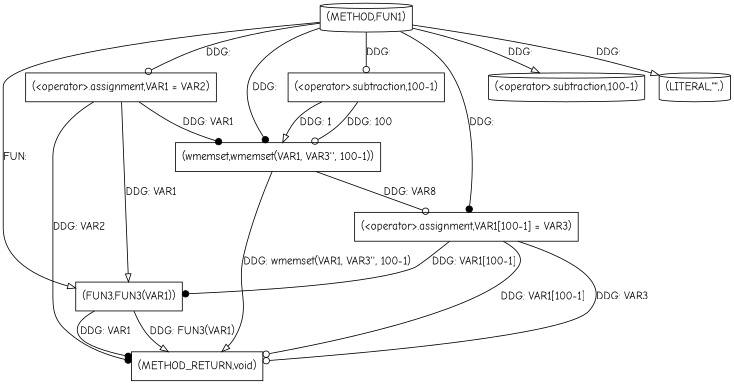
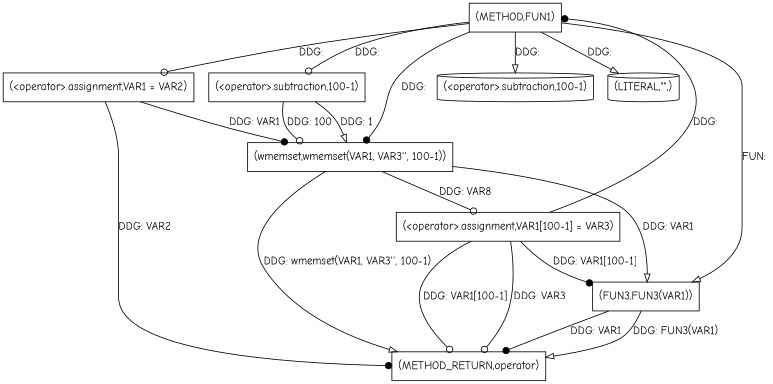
node "(METHOD,FUN1)": shape cylinder -> box
edge "(METHOD,FUN1)" -> "(<operator>.assignment,VAR1[100-1] = VAR3)": reversed
edge "(<operator>.assignment,VAR1 = VAR2)" -> "(FUN3,FUN3(VAR1))": now "(wmemset,wmemset(VAR1, VAR3'', 100-1))" -> "(FUN3,FUN3(VAR1))"
node "(METHOD_RETURN,void)": label "(METHOD_RETURN,void)" -> "(METHOD_RETURN,operator)"
